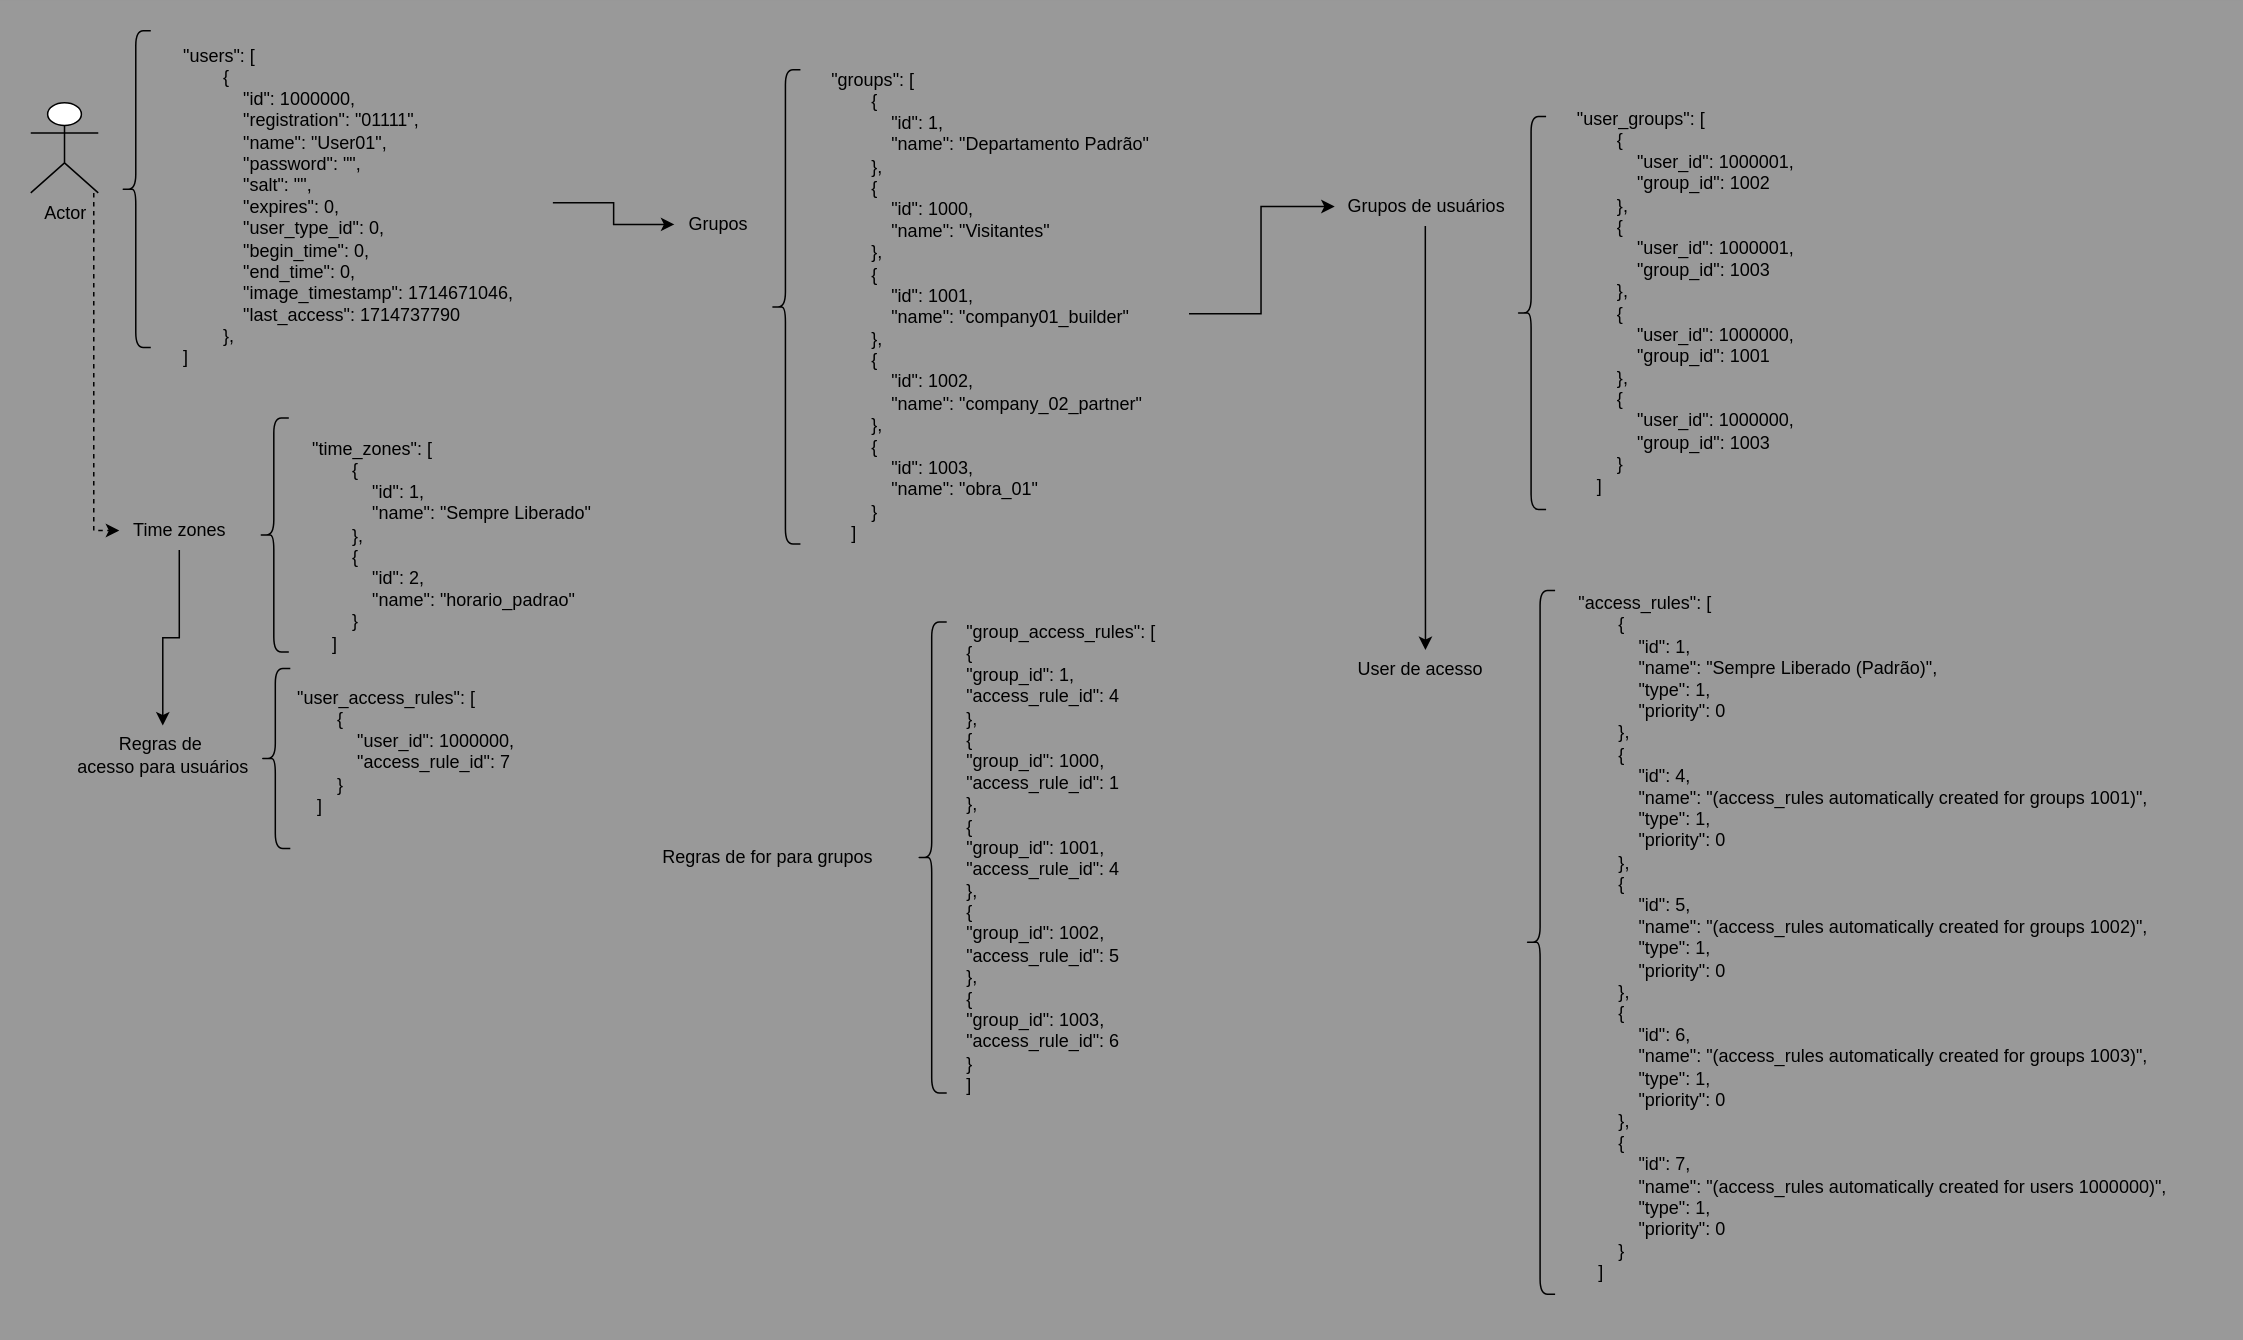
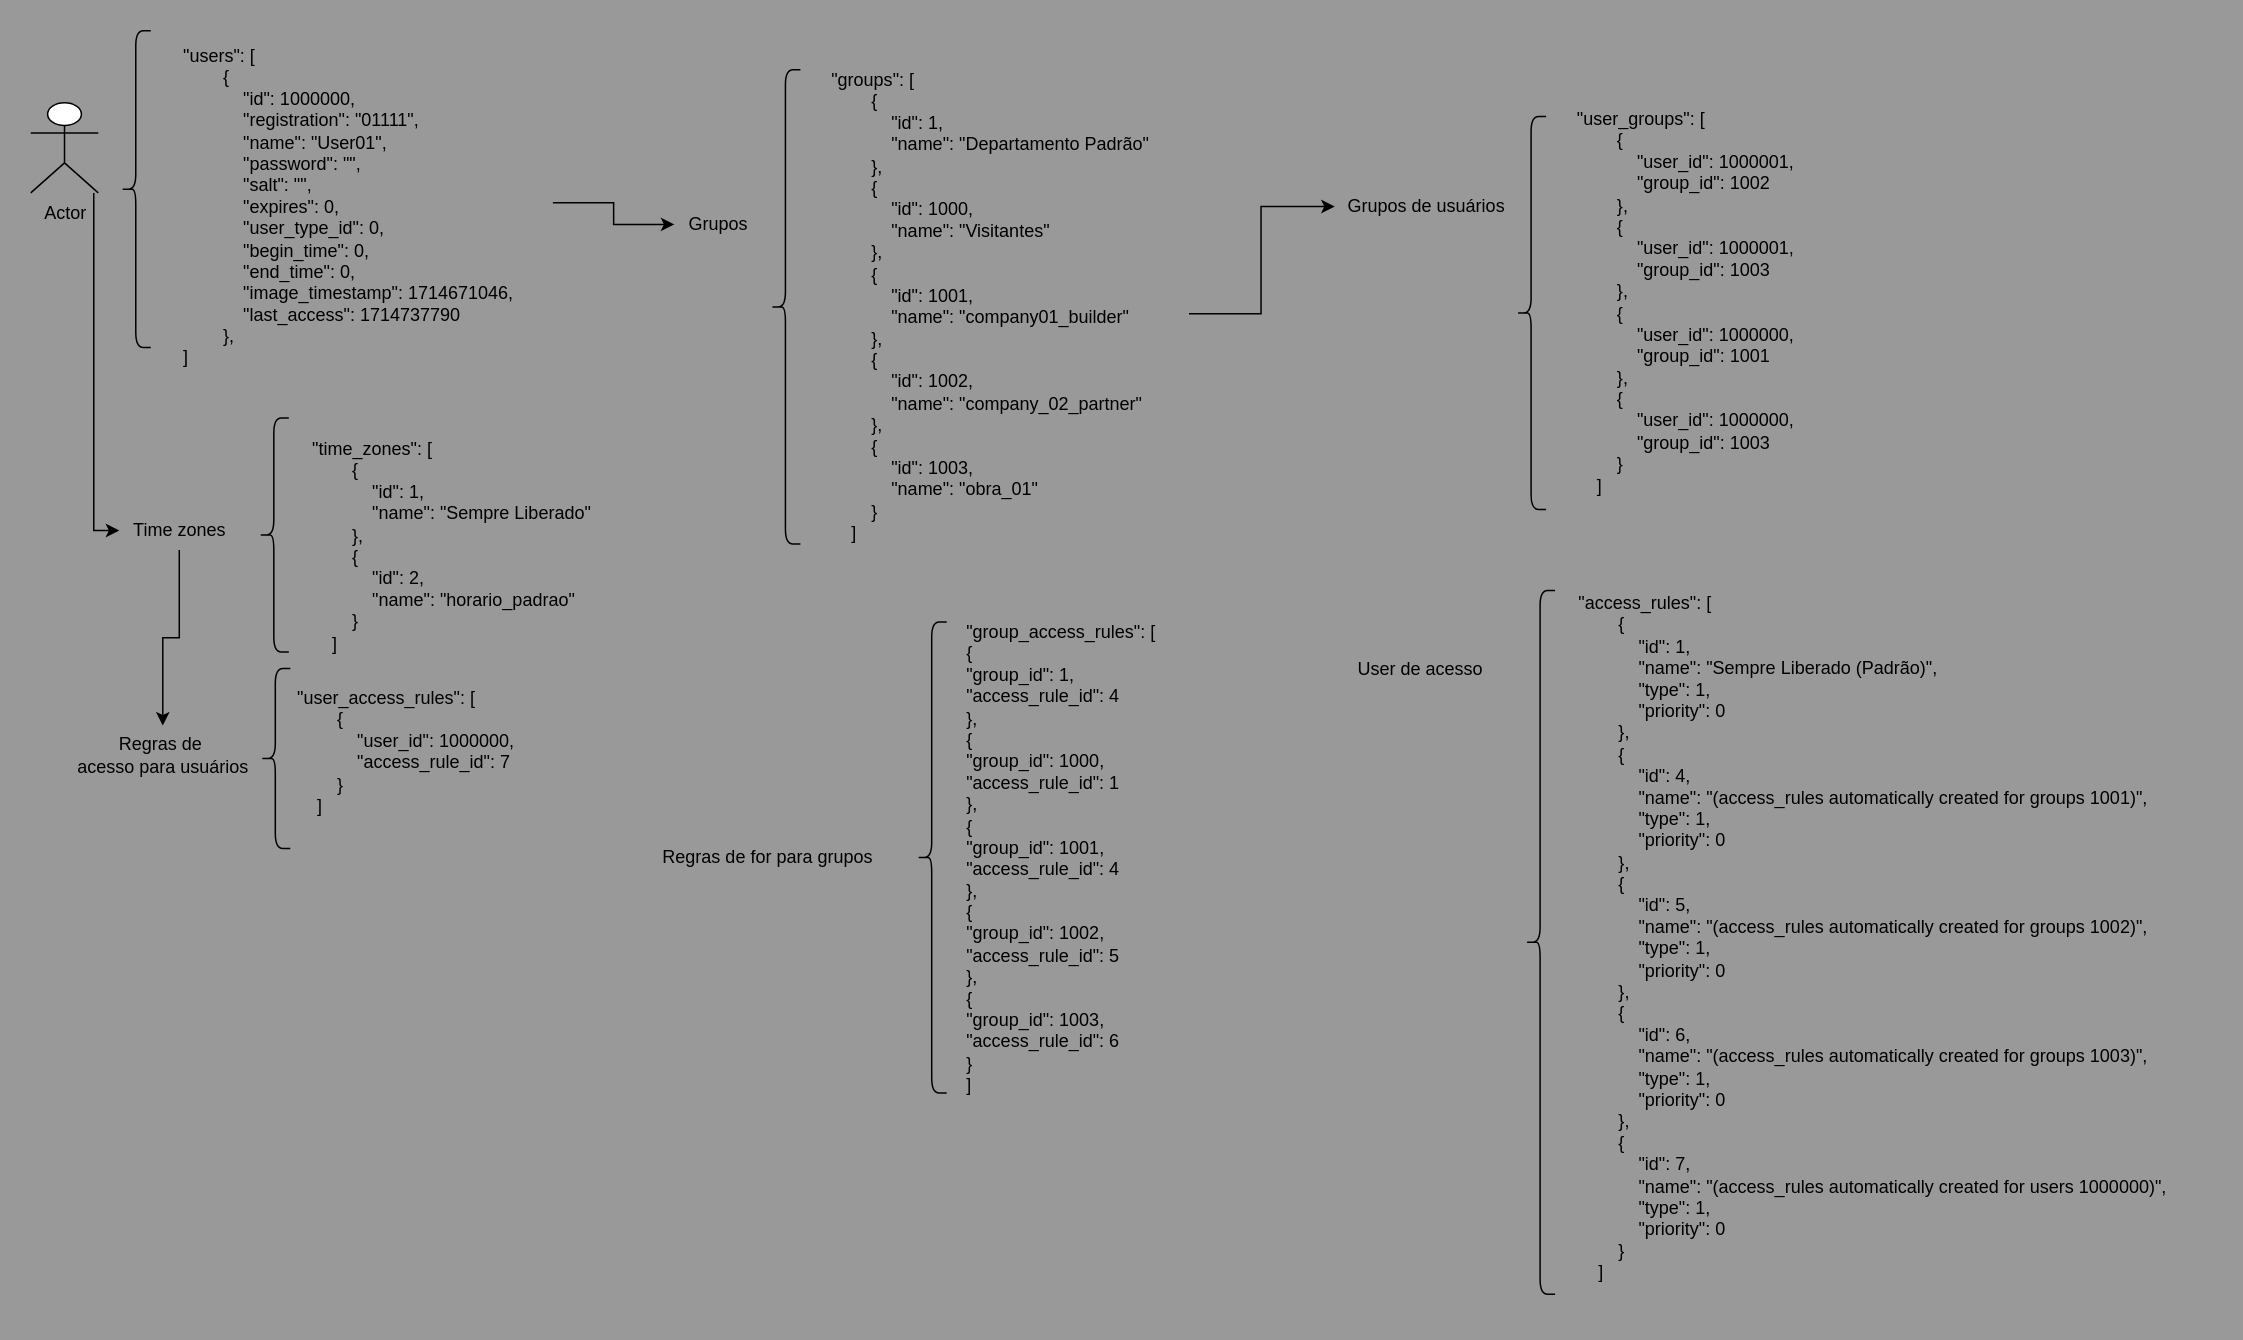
edge "Actor" -> "Time zones": style dashed -> solid
edge "Grupos de usuários" -> "User de acesso": removed
